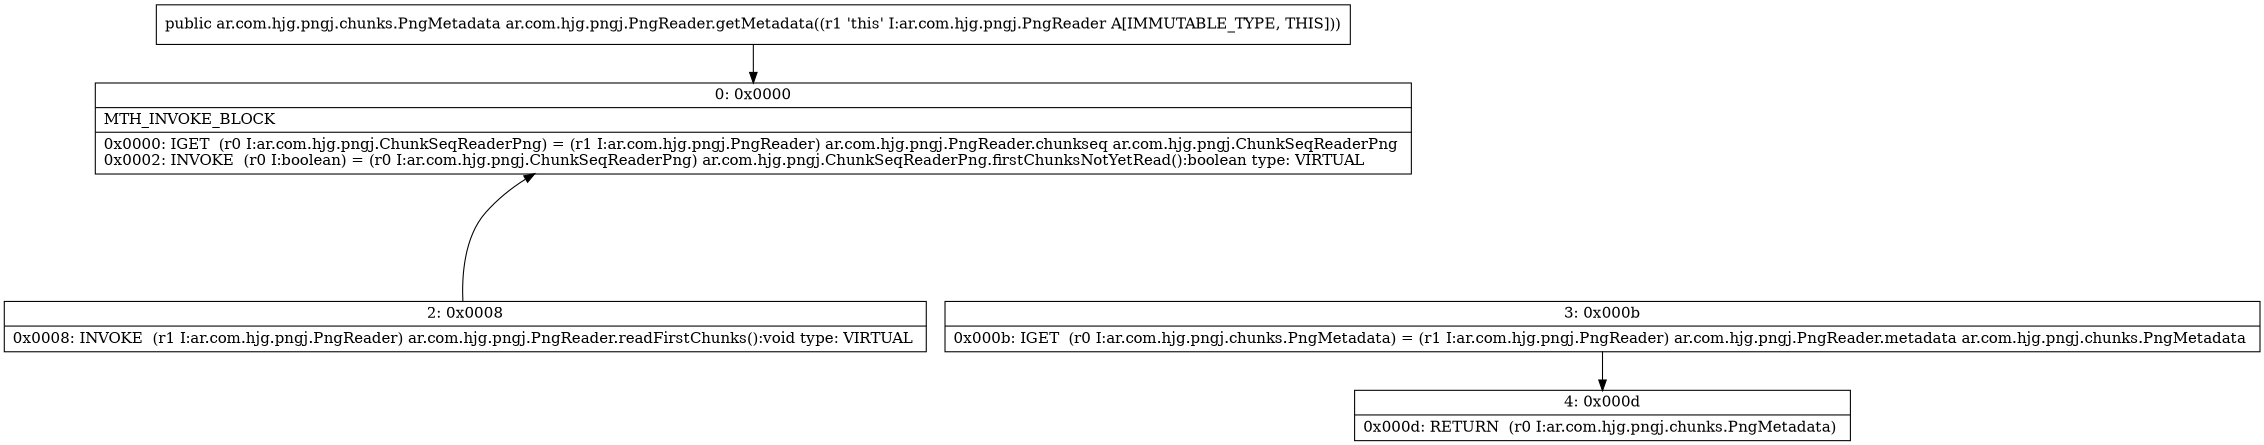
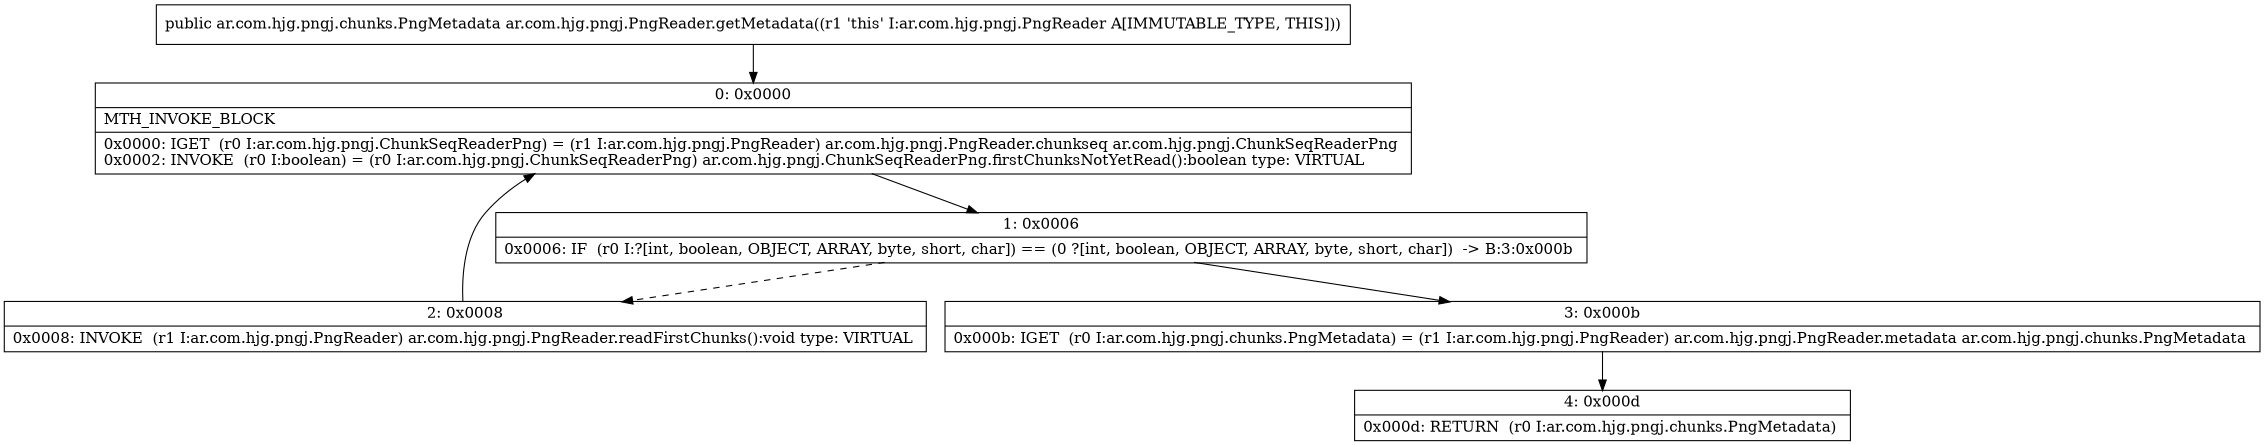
node "1: 0x0006": added
